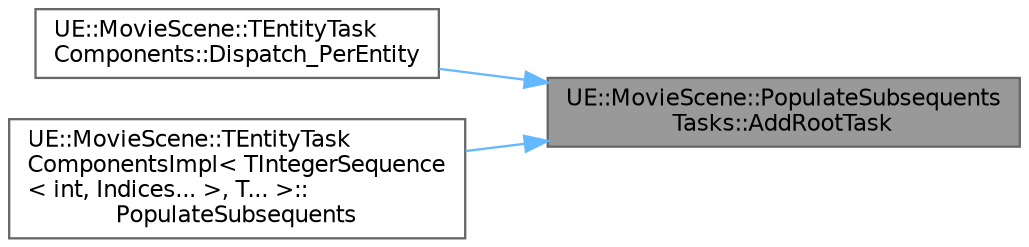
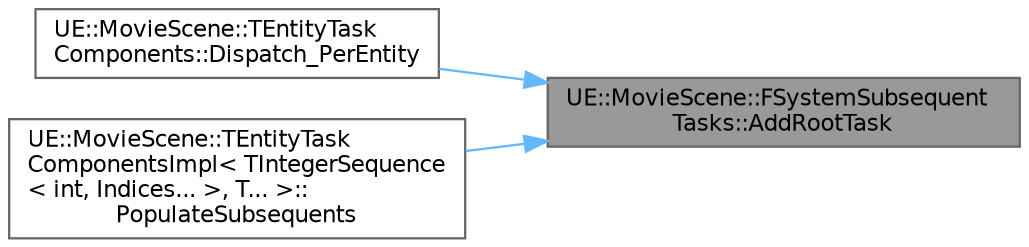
node "UE::MovieScene::PopulateSubsequents Tasks::AddRootTask": label "UE::MovieScene::PopulateSubsequents Tasks::AddRootTask" -> "UE::MovieScene::FSystemSubsequent Tasks::AddRootTask"
